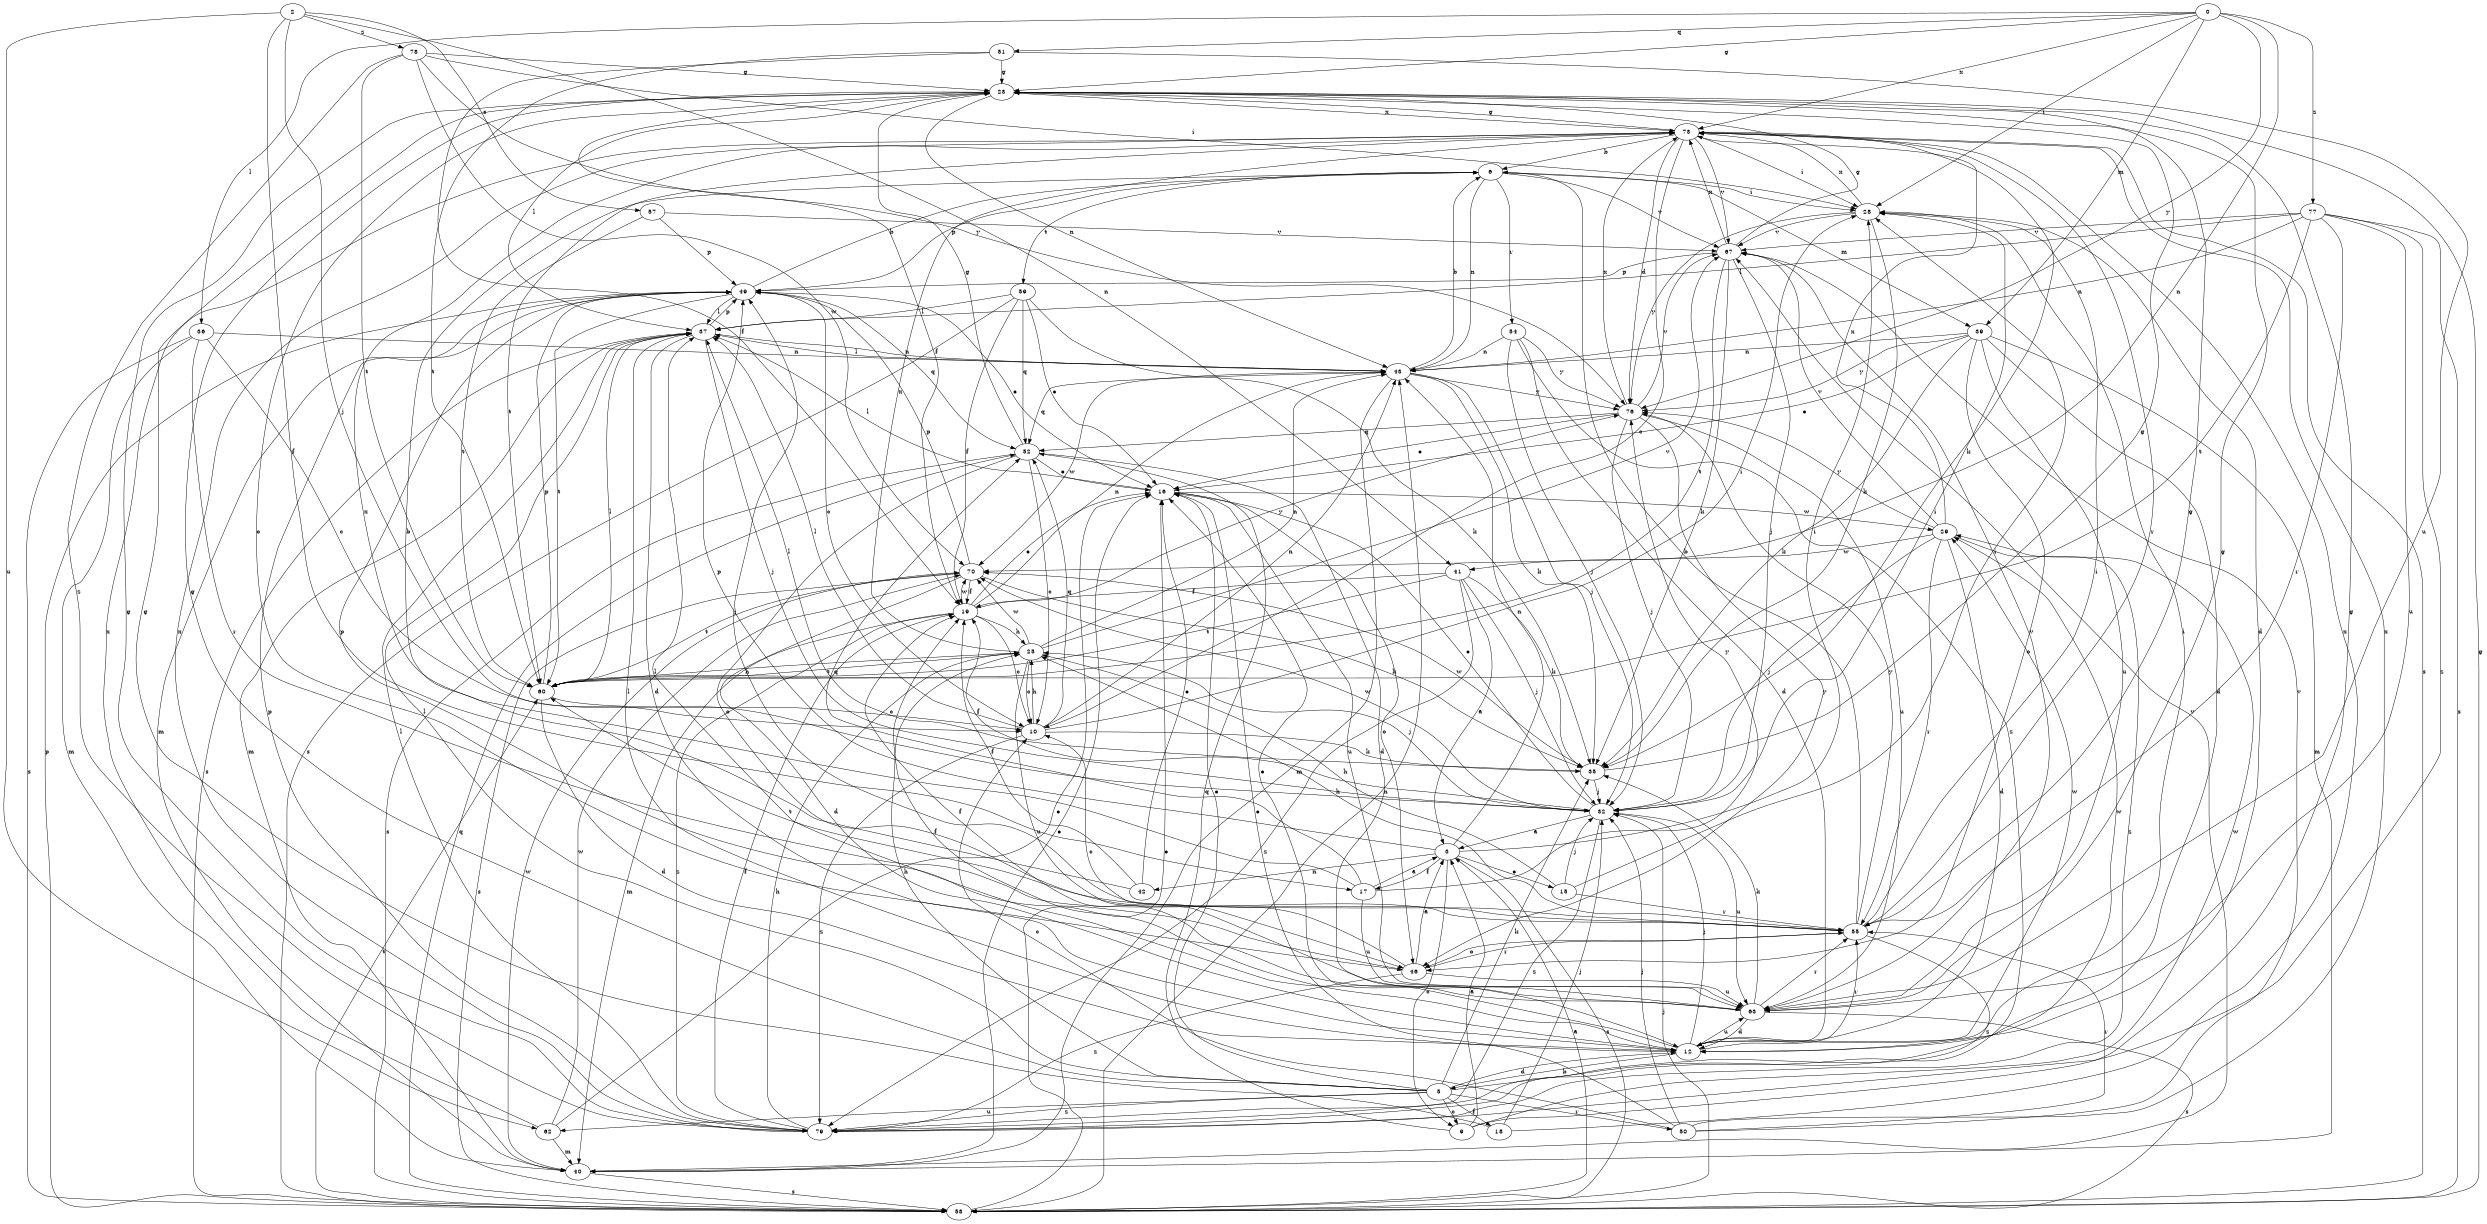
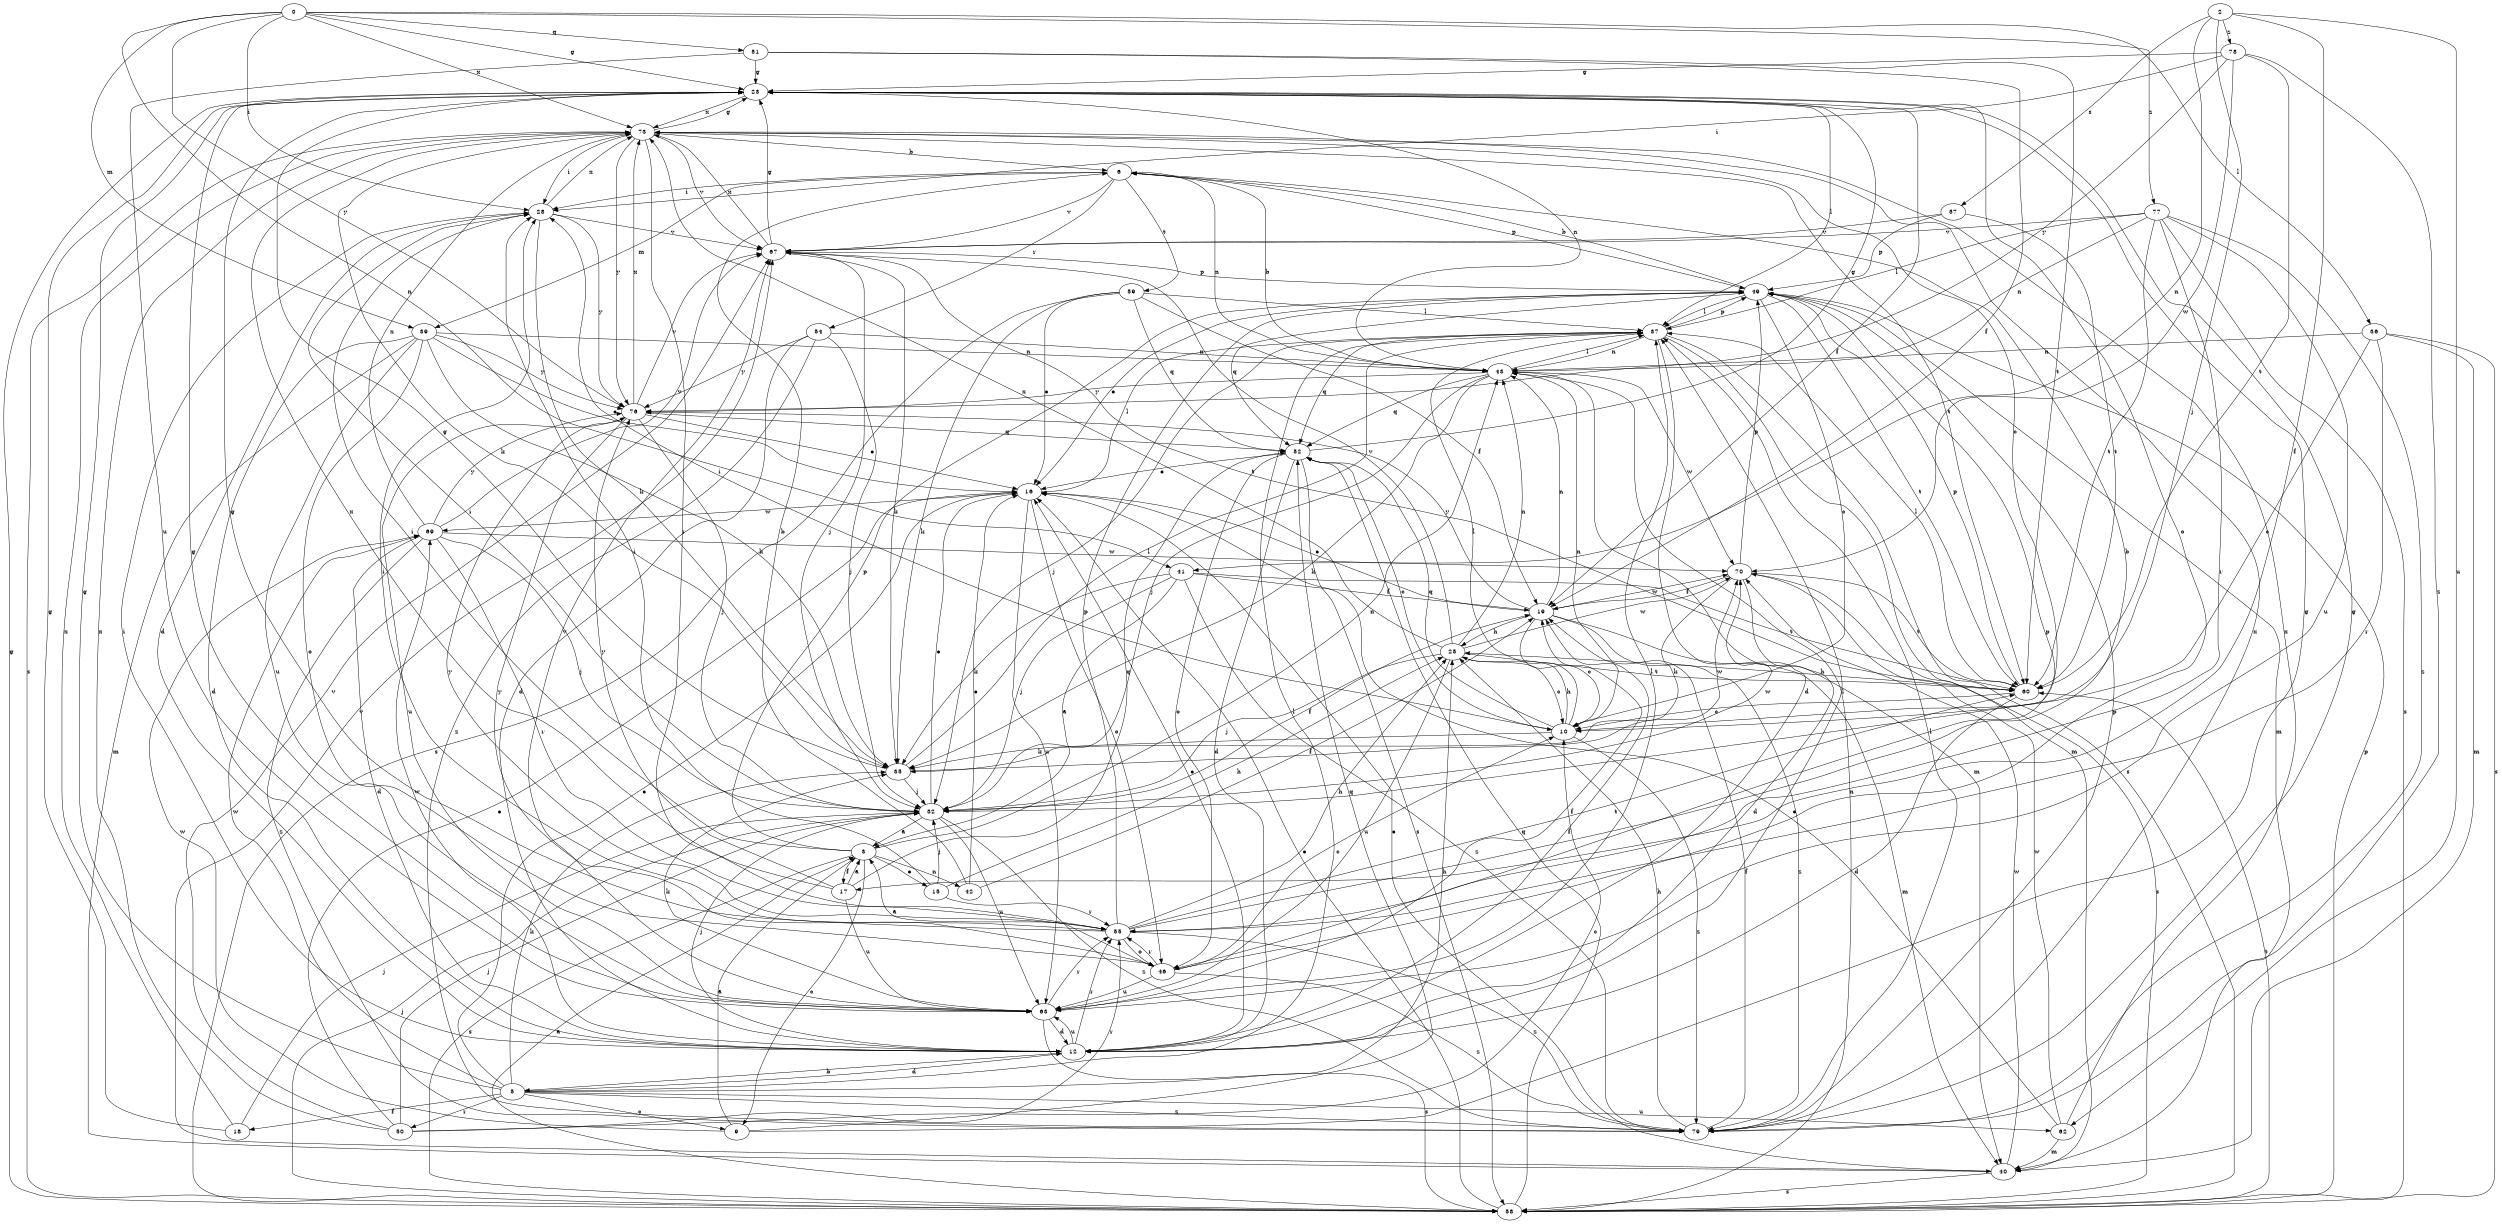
edge "73" -> "76": label "d" -> "y"
edge "37" -> "52": added, label "q"
node "29": label "29" -> "69"
edge "55" -> "49": label "j" -> "p"
edge "32" -> "25": reversed
